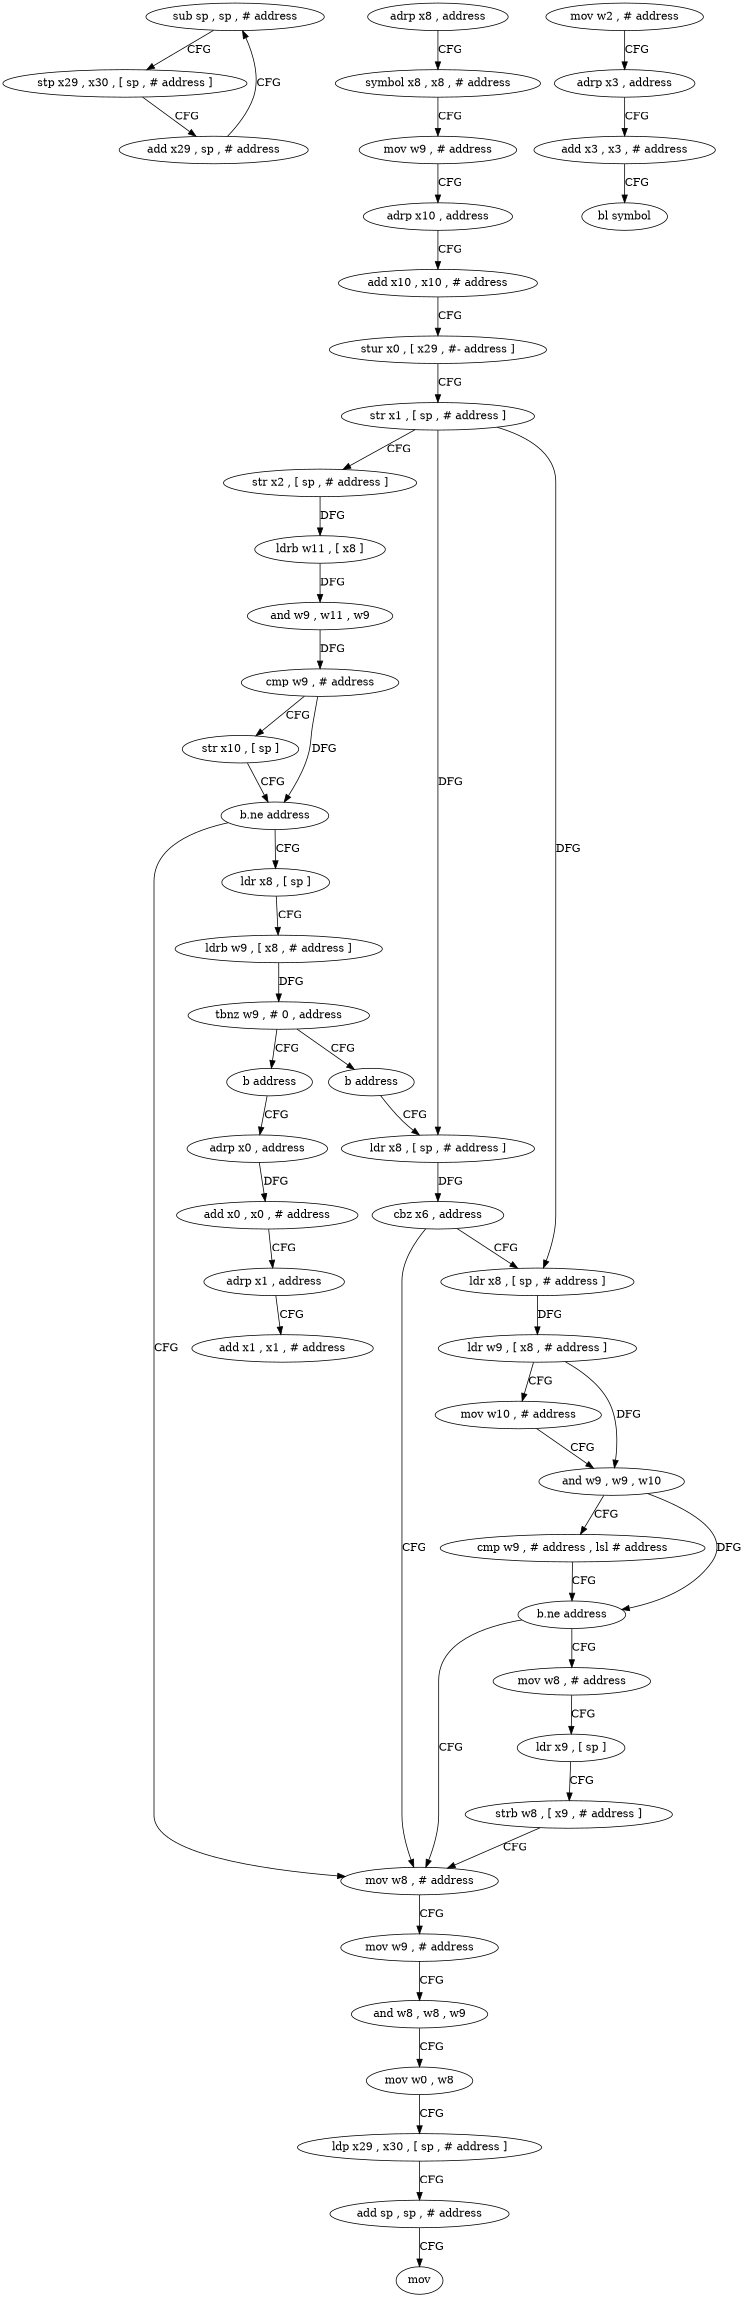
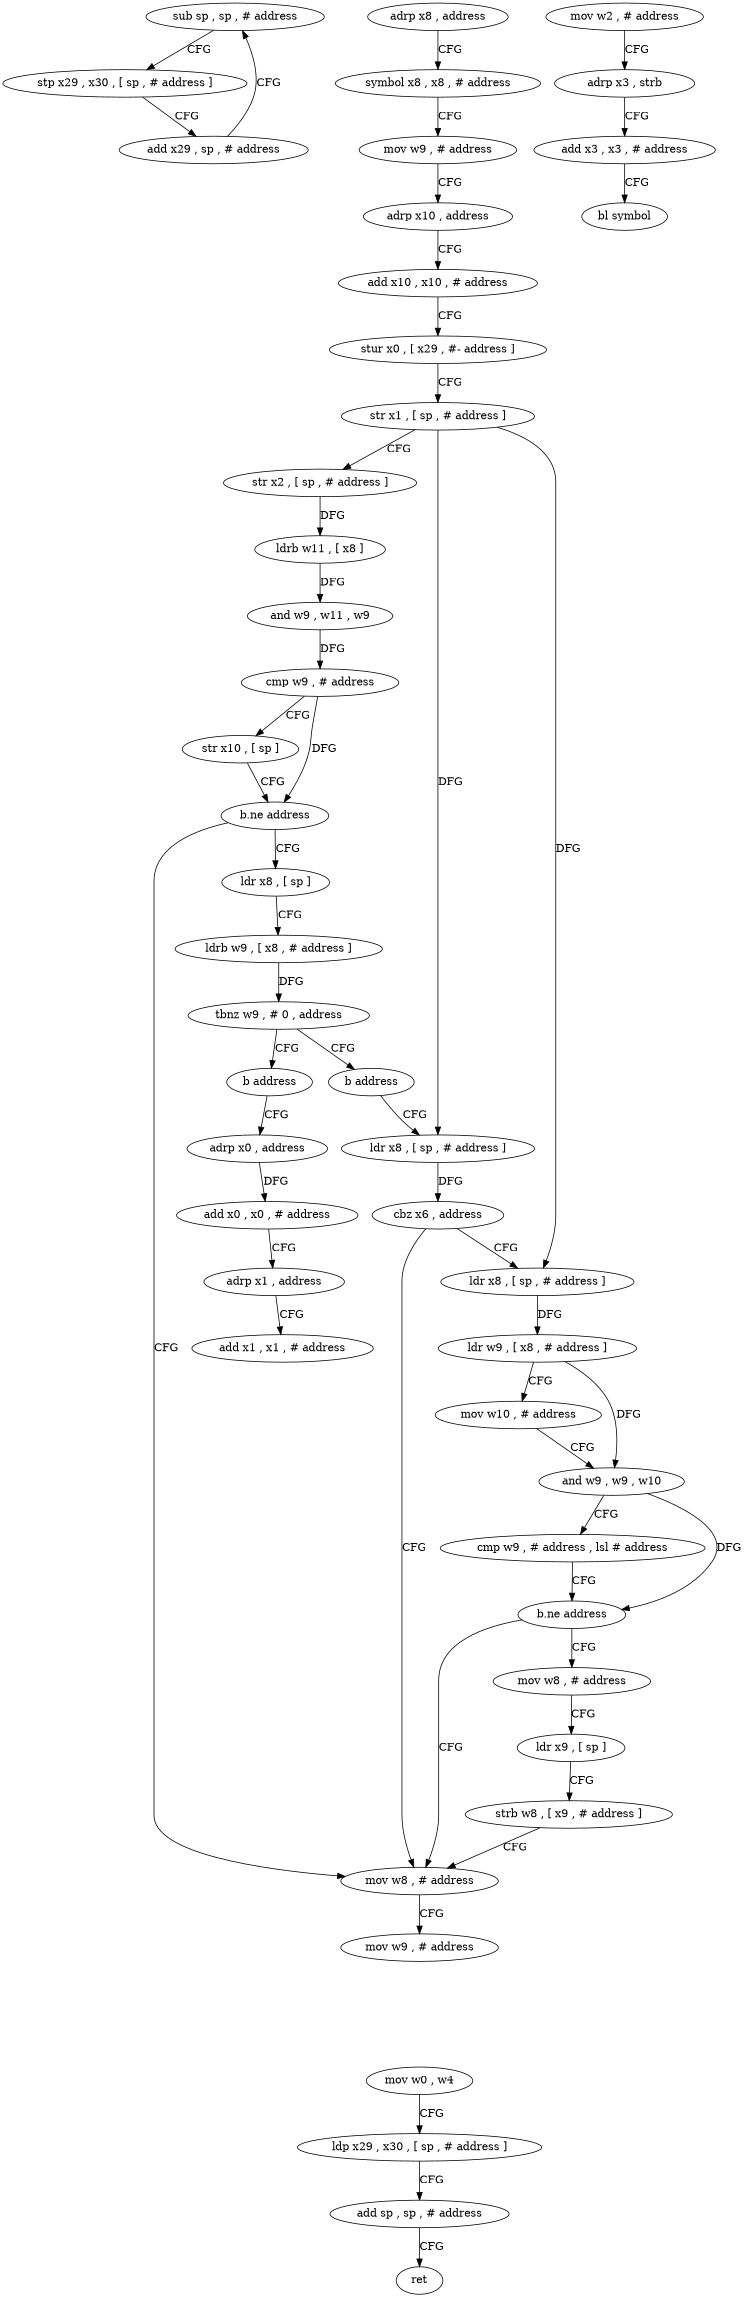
node "adrp x3 , address": label "adrp x3 , address" -> "adrp x3 , strb"
node "and w8 , w8 , w9": removed
node "mov w0 , w8": label "mov w0 , w8" -> "mov w0 , w4"
node "mov": label "mov" -> "ret"
